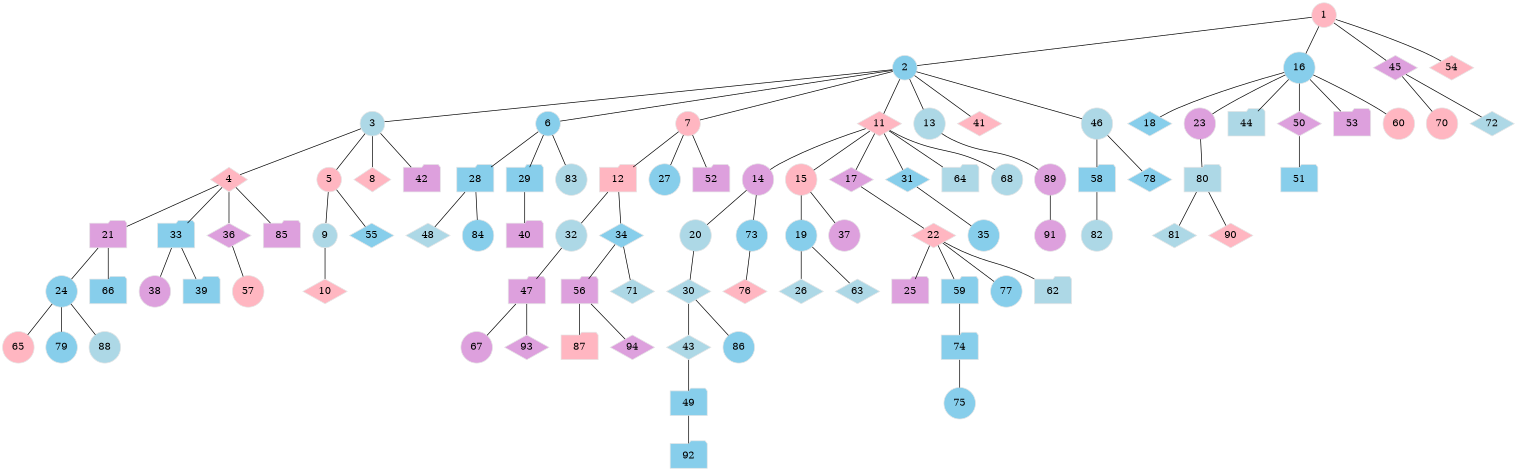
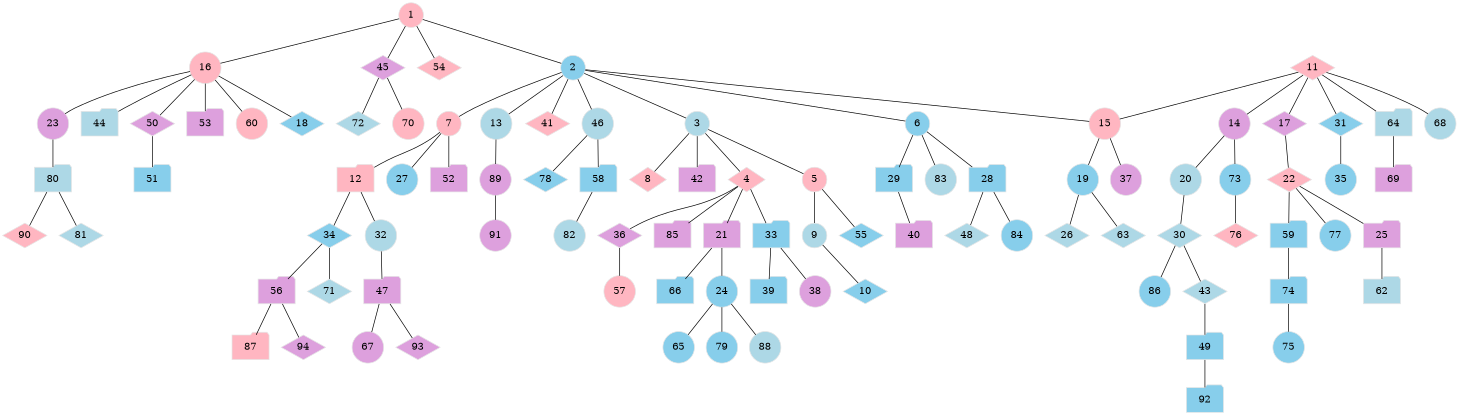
node "16": fillcolor skyblue -> lightpink
edge "2" -- "11": now "2" -- "15"
node "69": added
edge "22" -- "62": now "25" -- "62"
node "10": fillcolor lightpink -> skyblue
node "65": fillcolor lightpink -> skyblue
